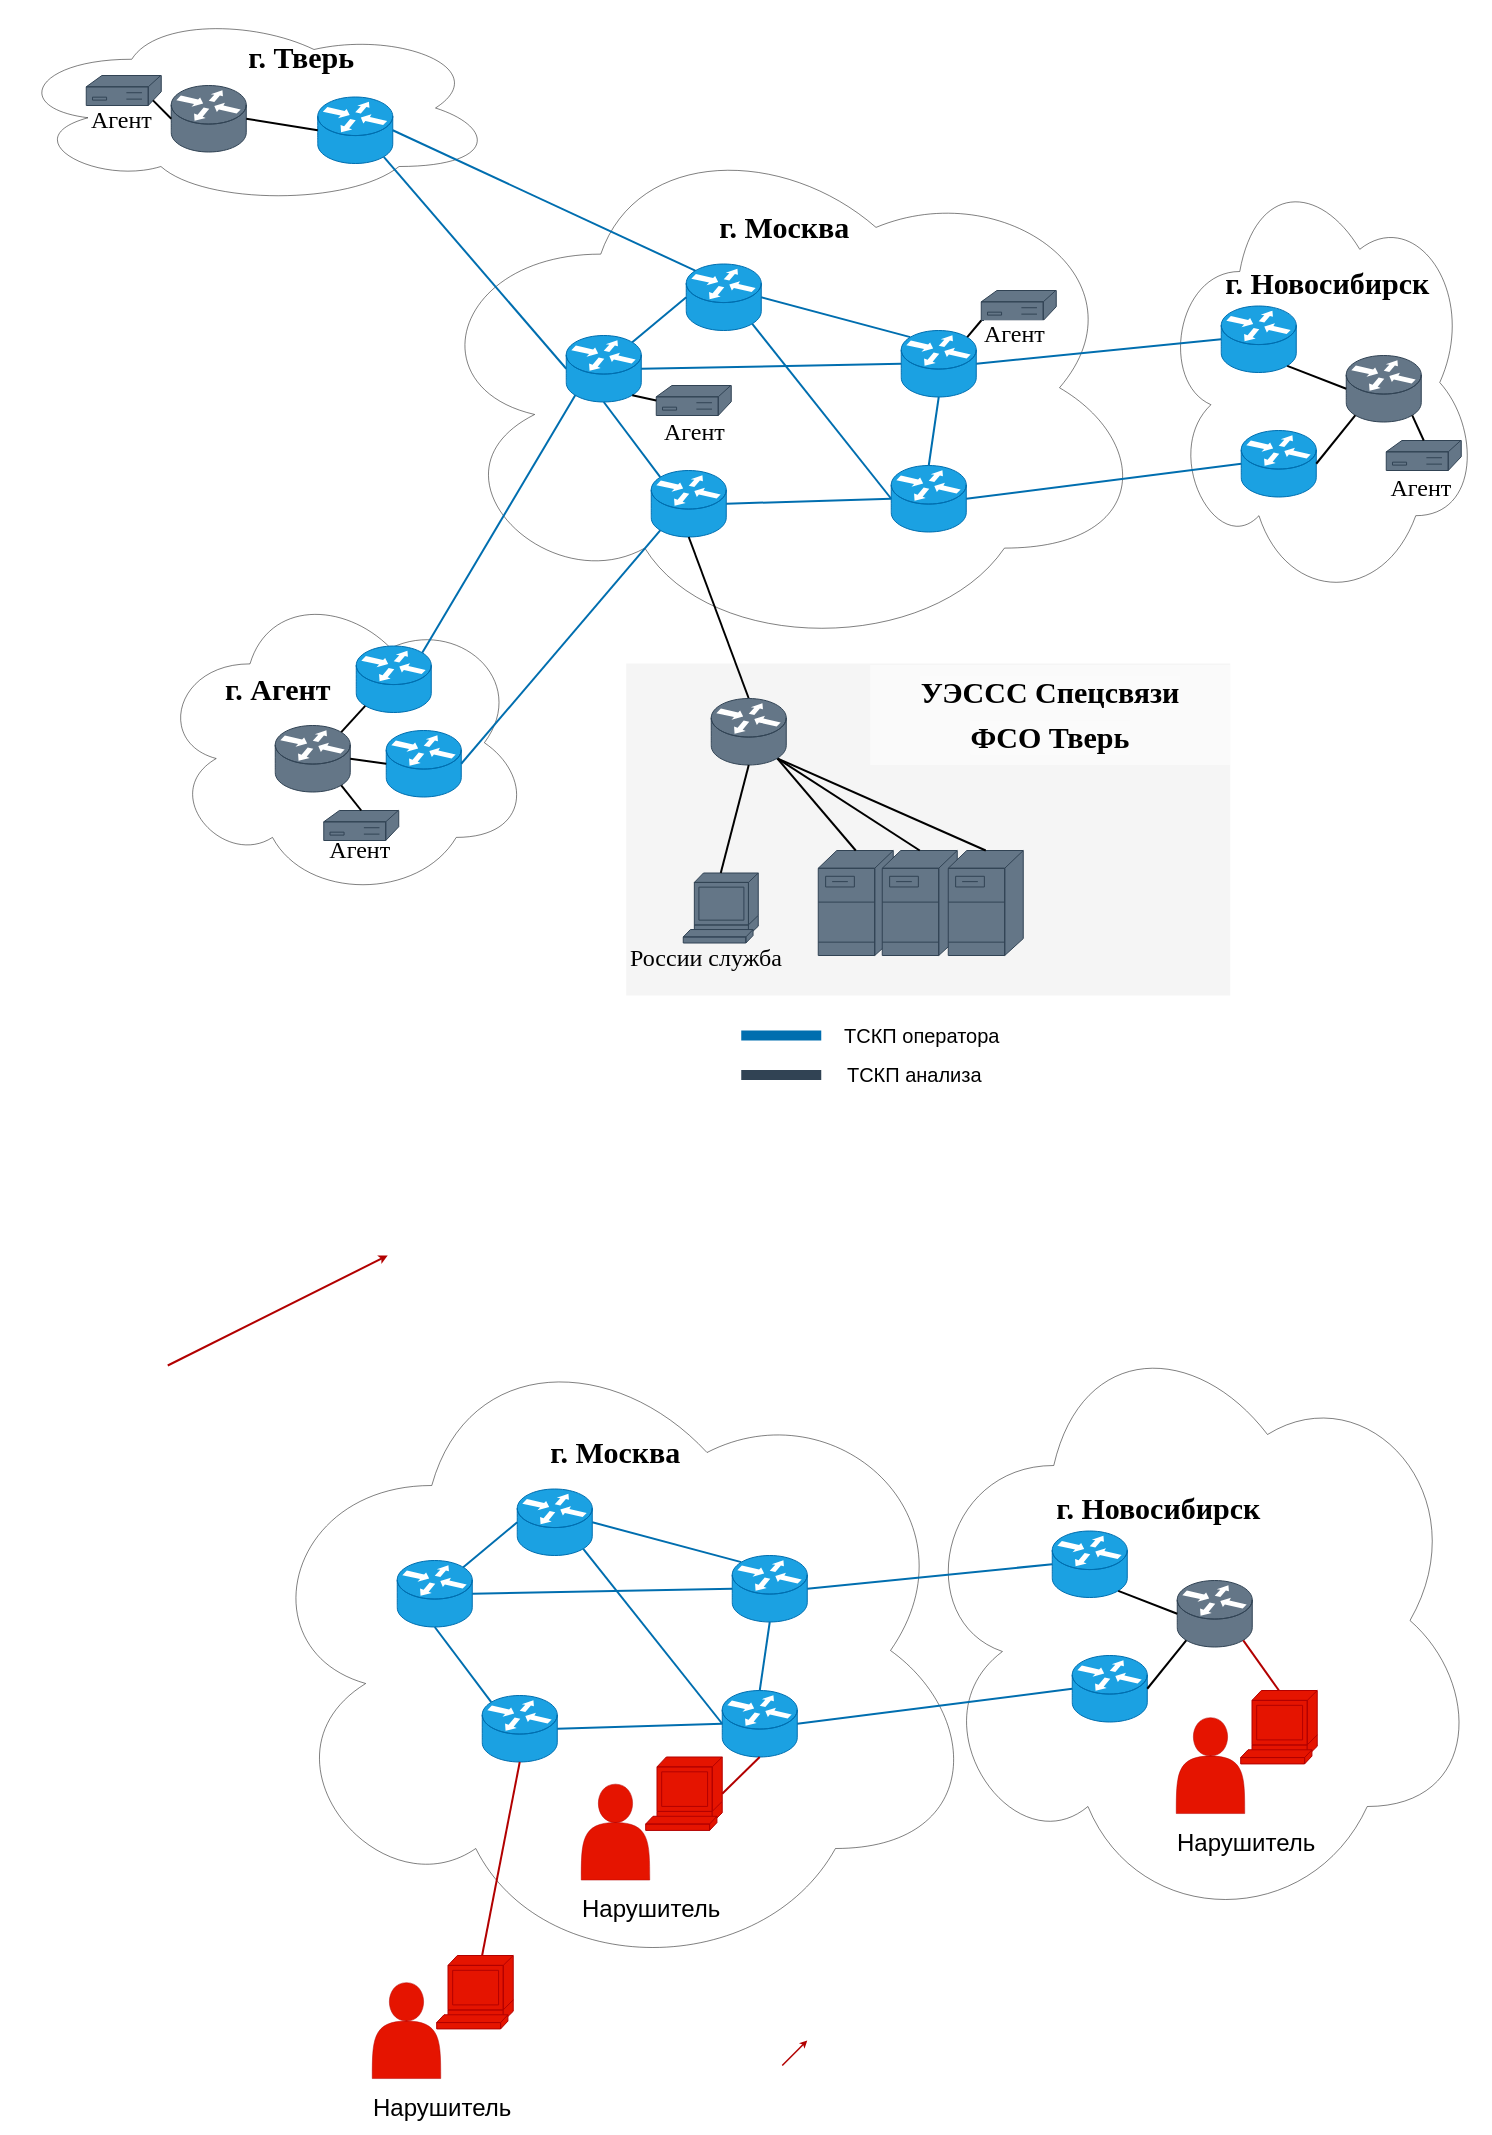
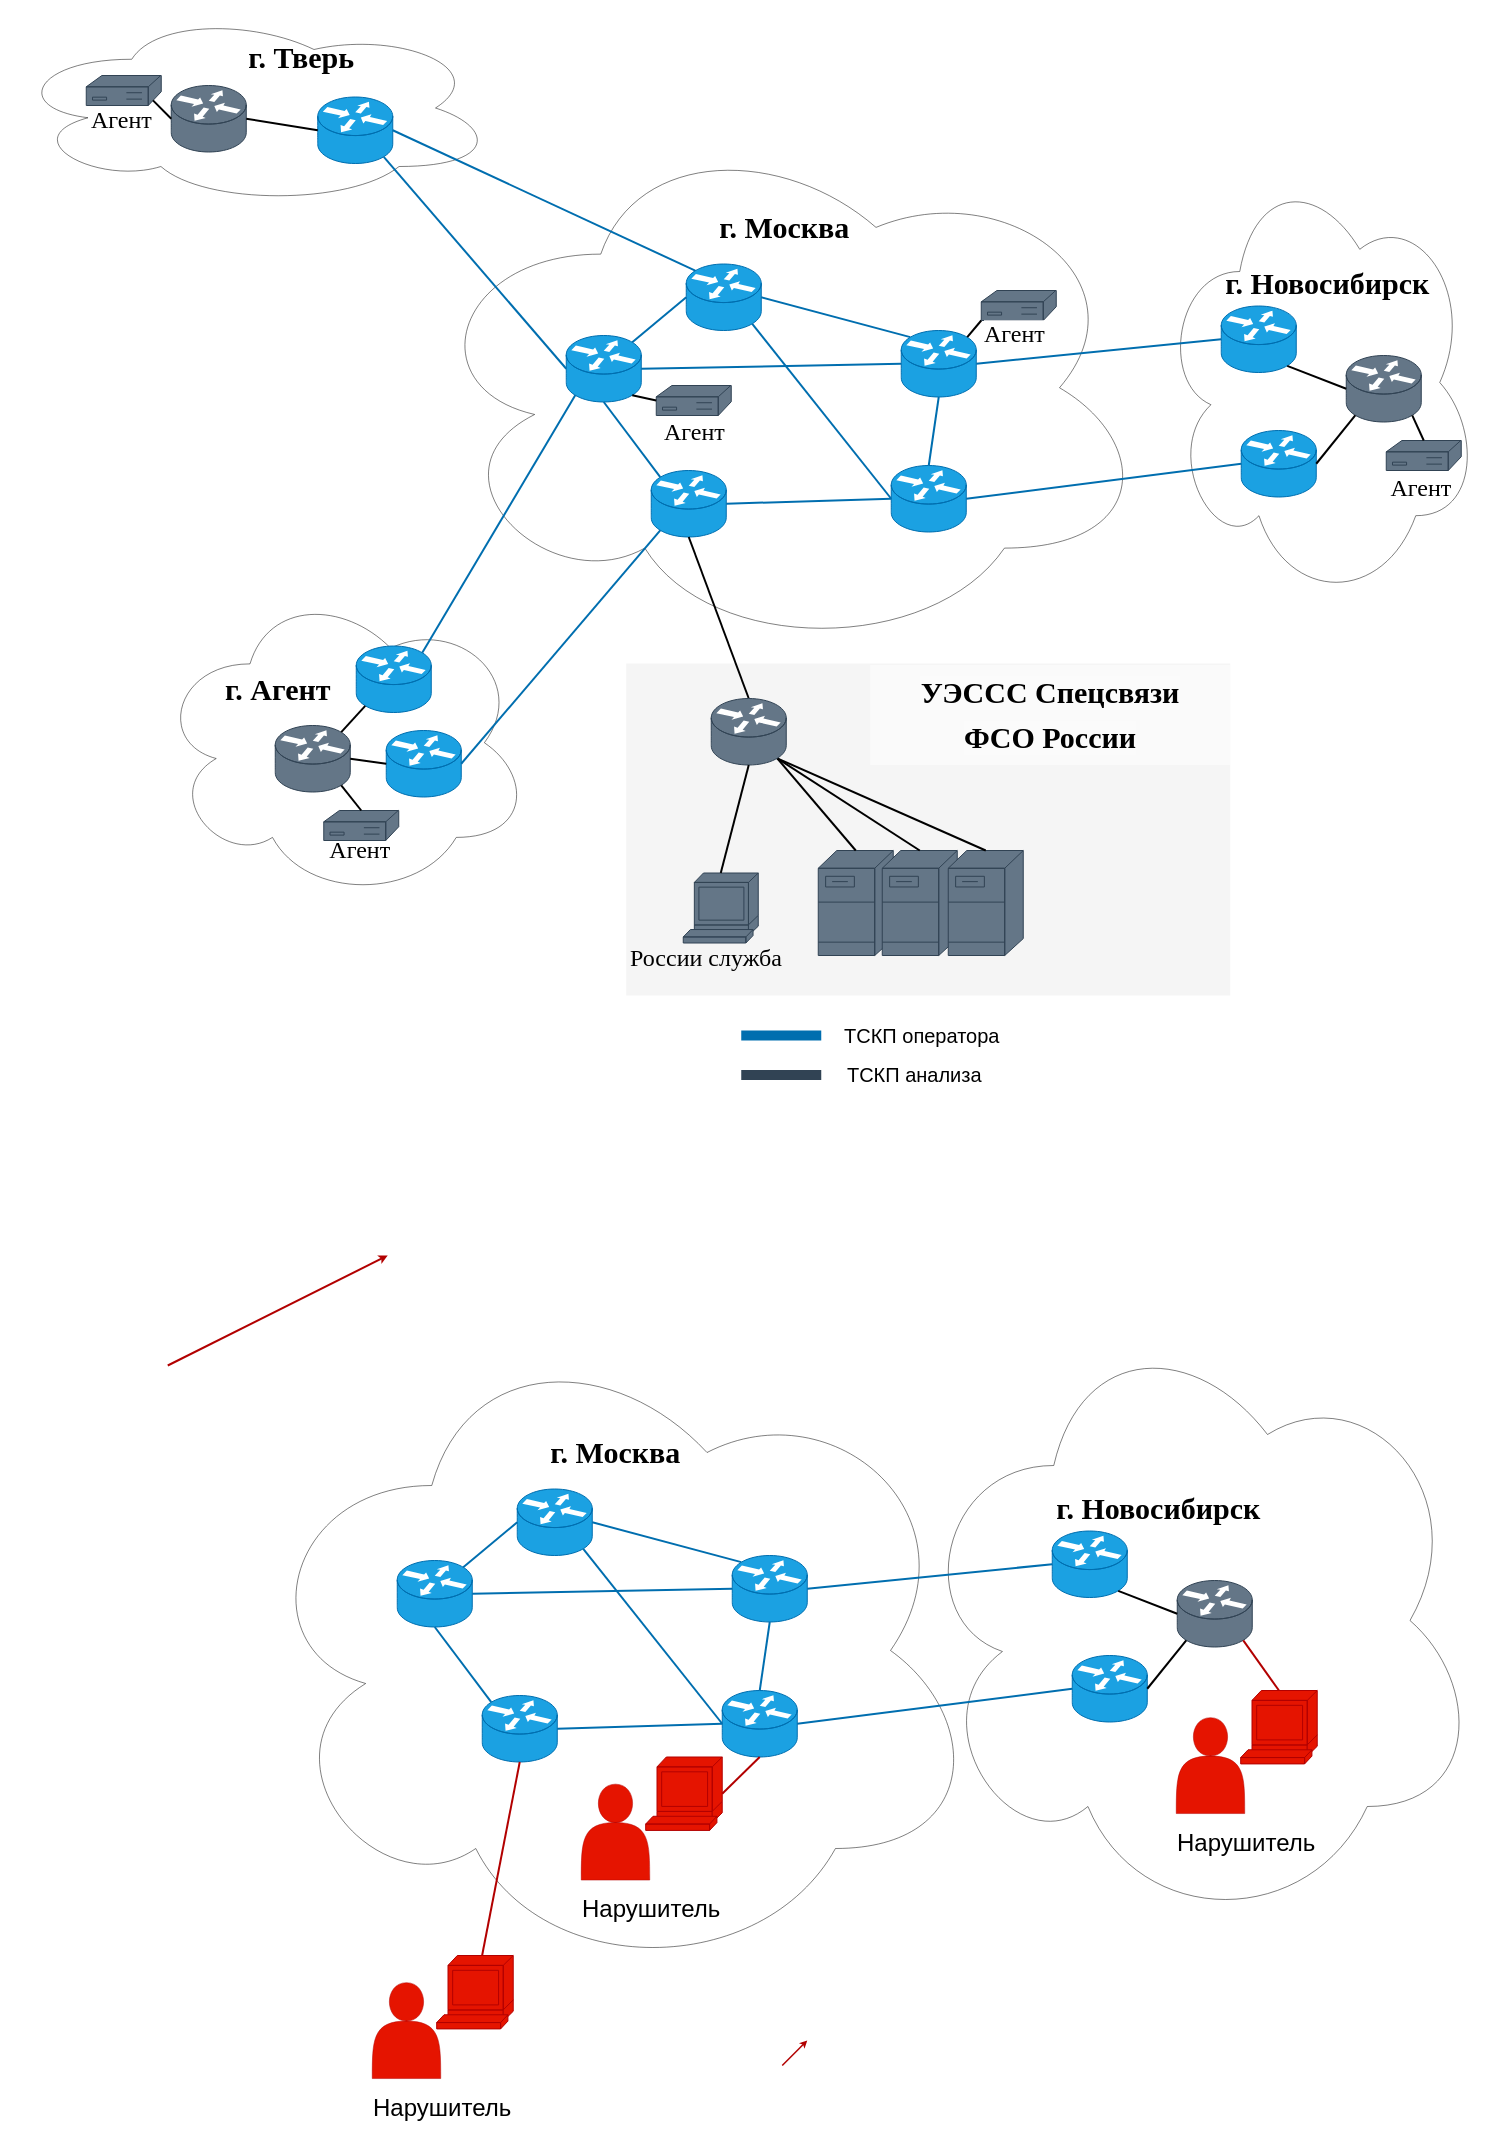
node "УЭССС СпецсвязиФСО Тверь": label "УЭССС СпецсвязиФСО Тверь" -> "УЭССС СпецсвязиФСО России"
